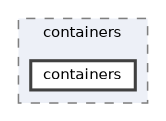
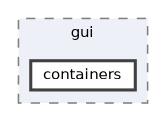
cluster "containers": label "containers" -> "gui"
